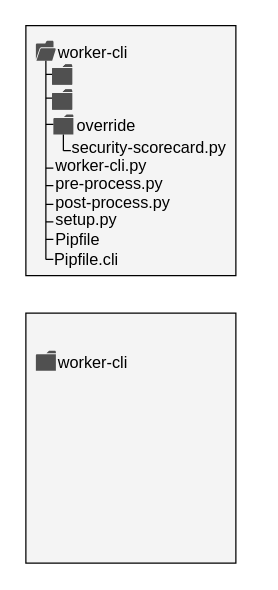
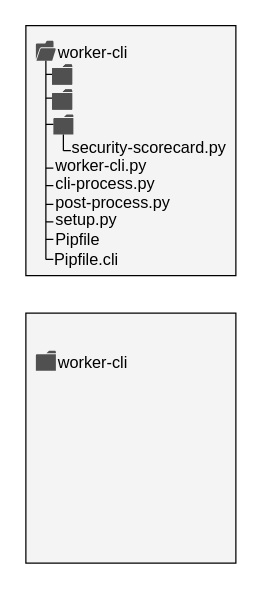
node "override": removed
node "pre-process.py": label "pre-process.py" -> "cli-process.py"
